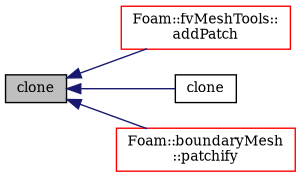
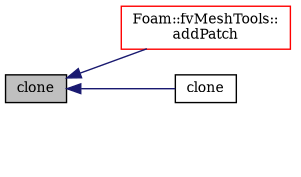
node "Foam::boundaryMesh ::patchify": removed
